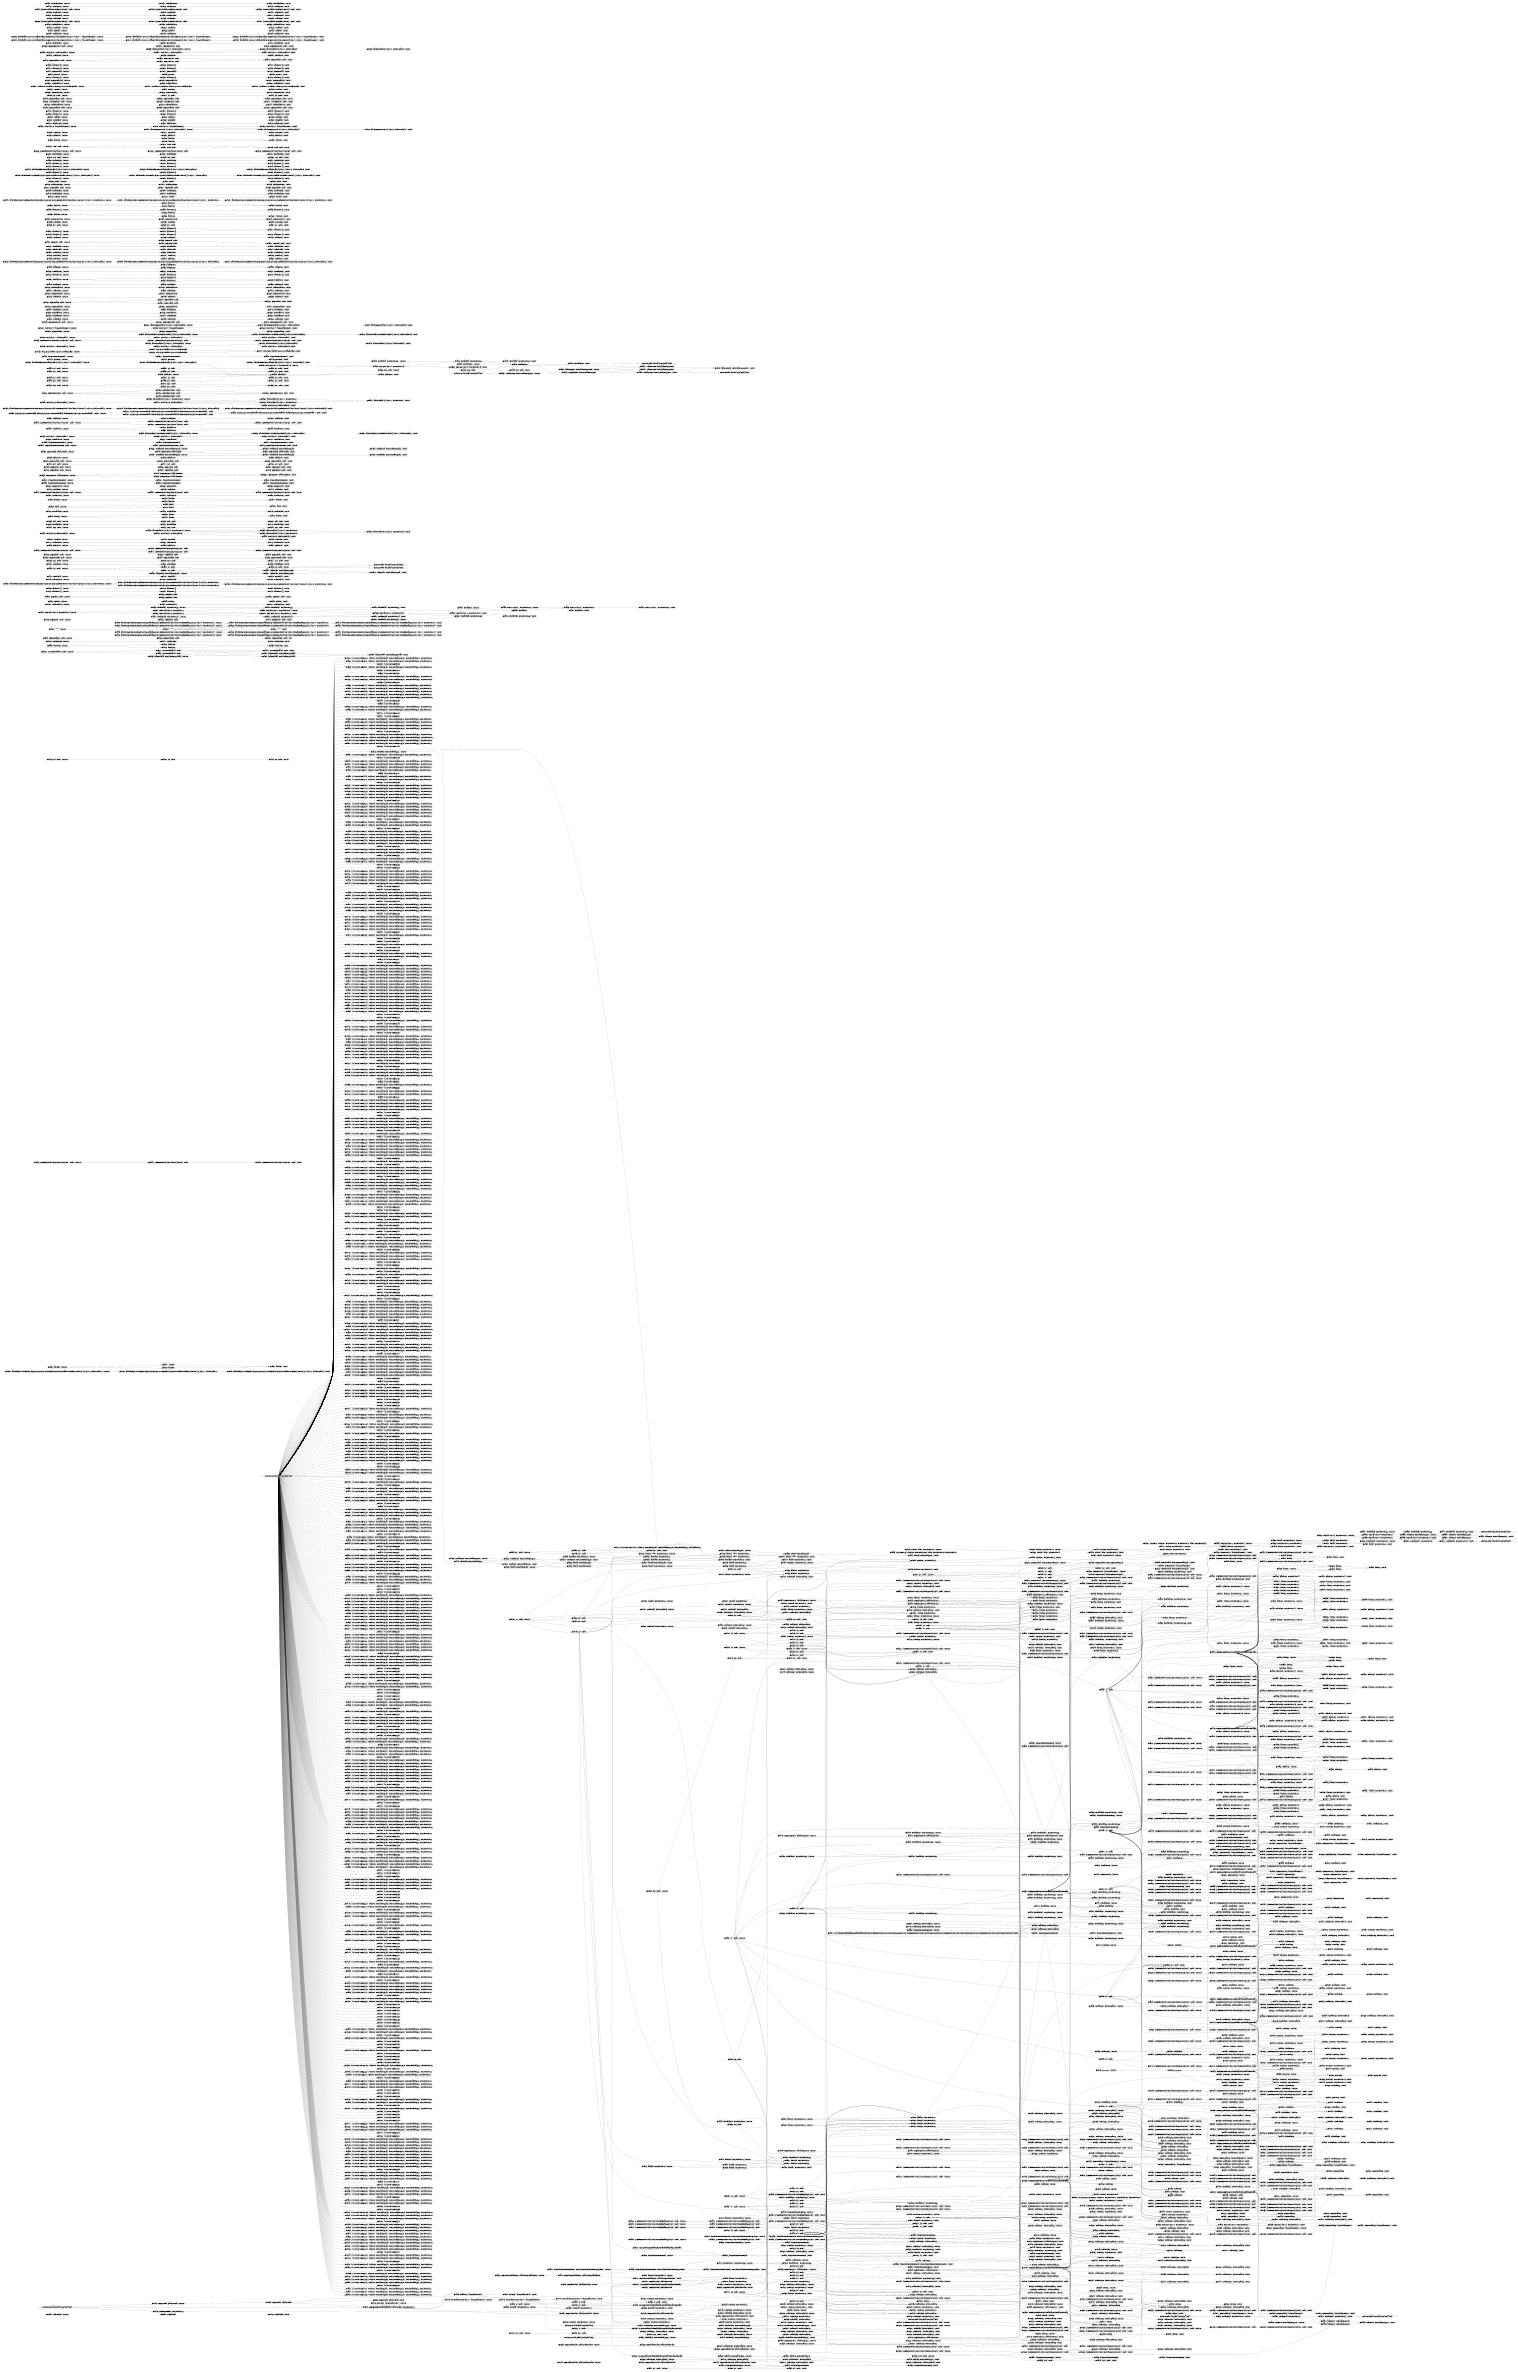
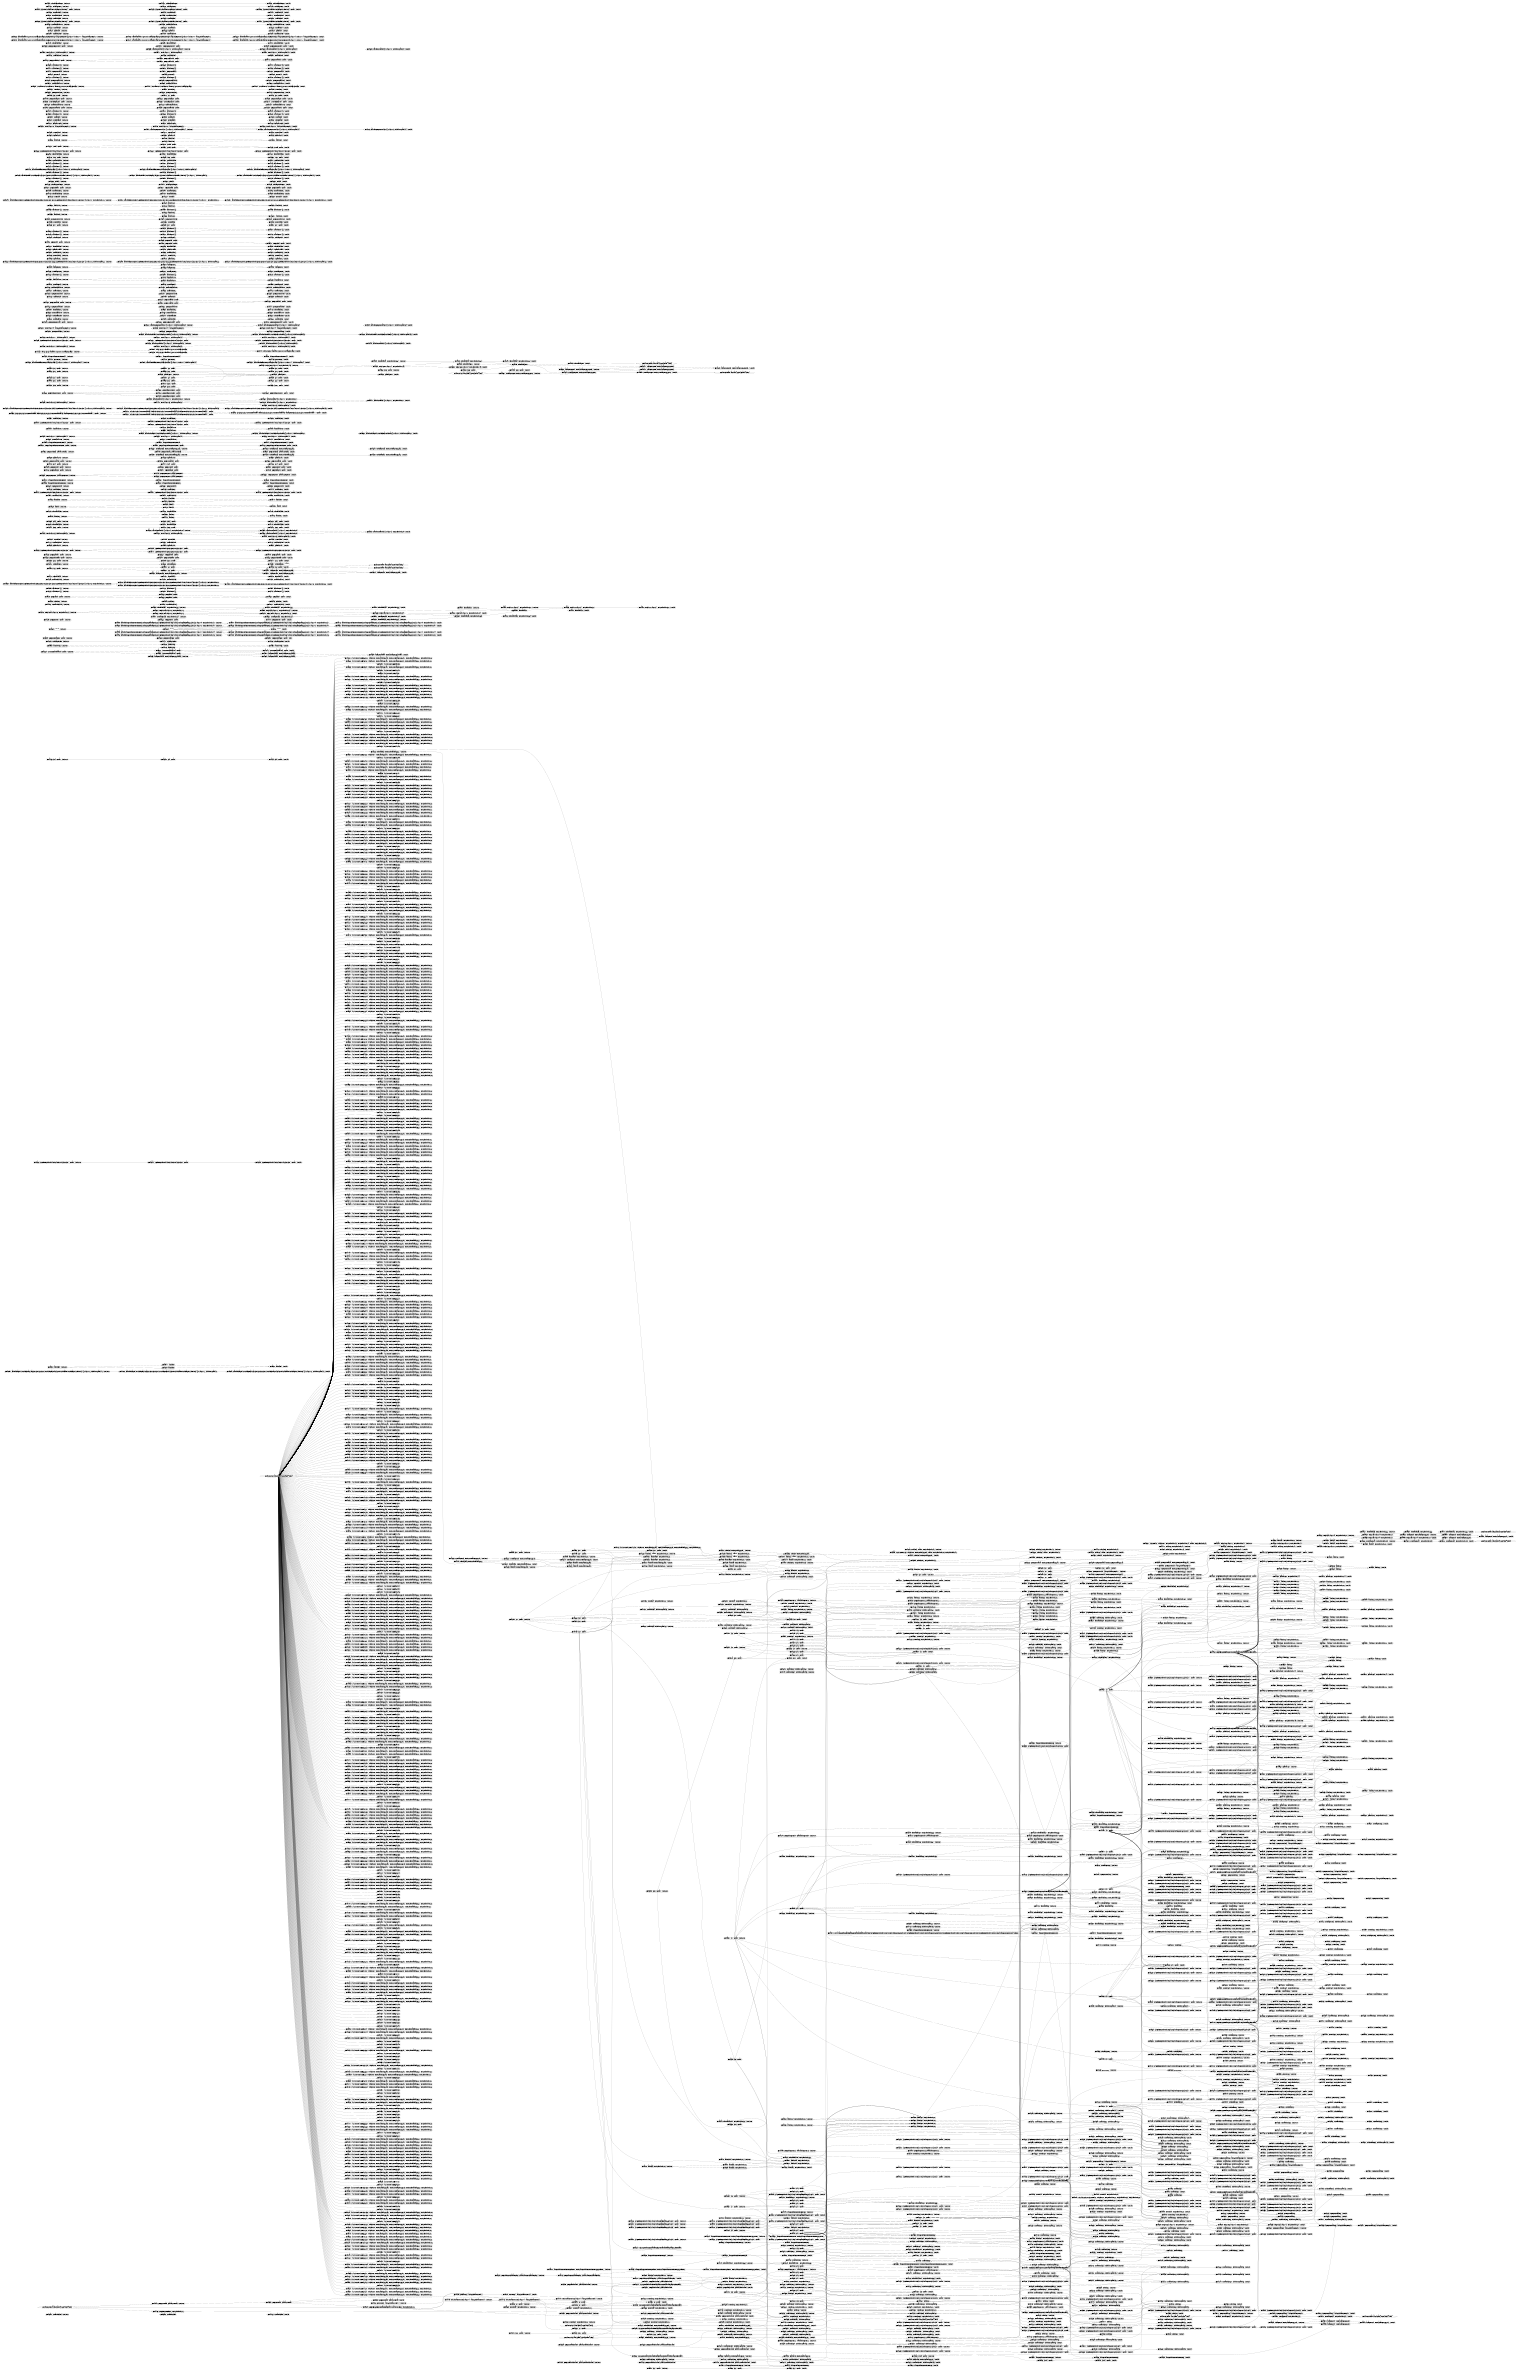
node "CE0x4b8ab50": text "*SummSink*" -> "*LoadInst*"
node "CE0x4bf2400": added
